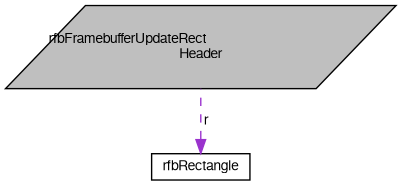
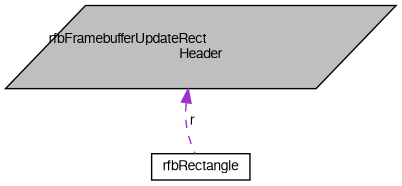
edge "rfbFramebufferUpdateRect Header" -> "rfbRectangle": reversed
